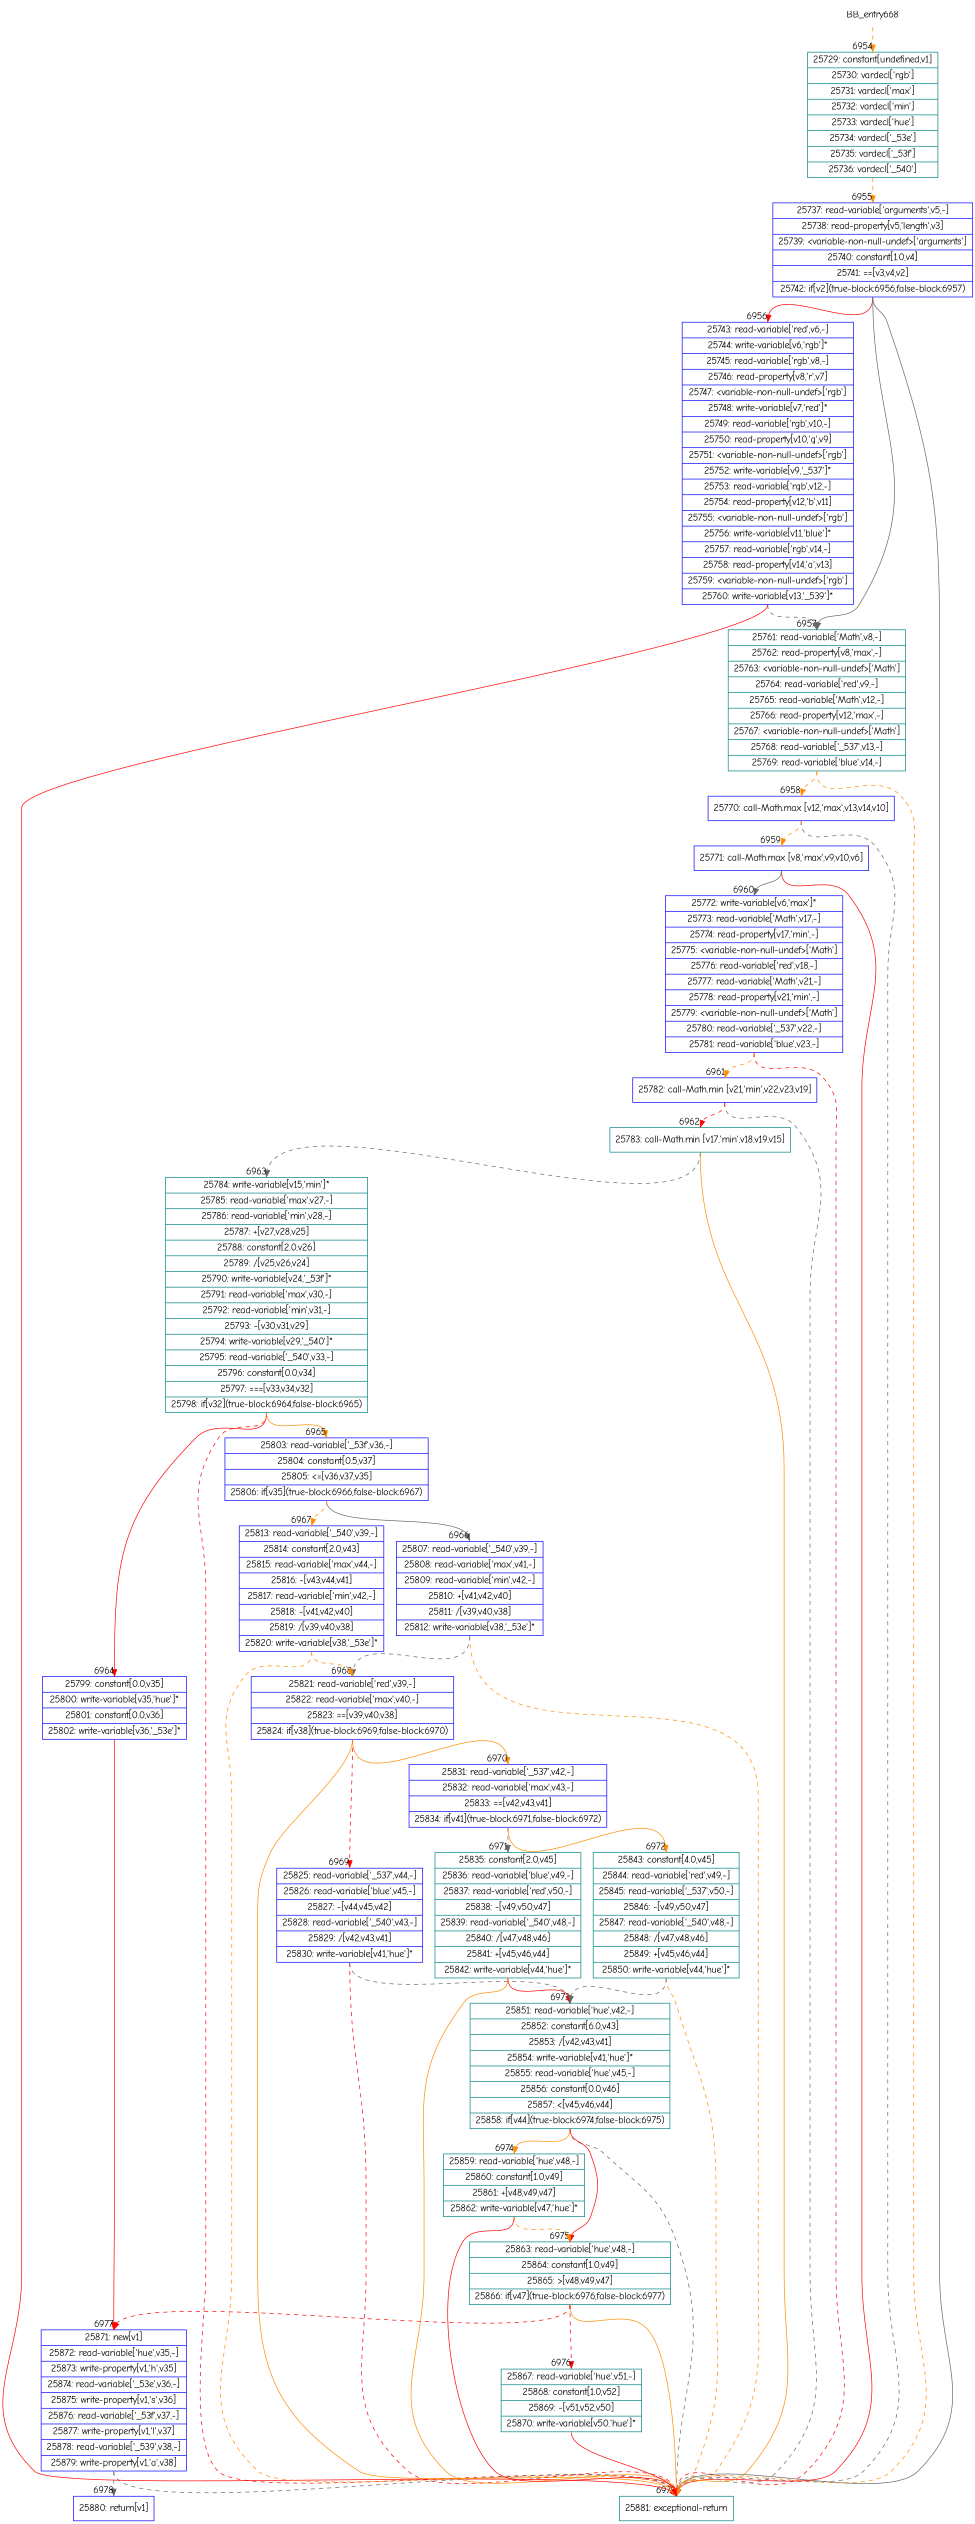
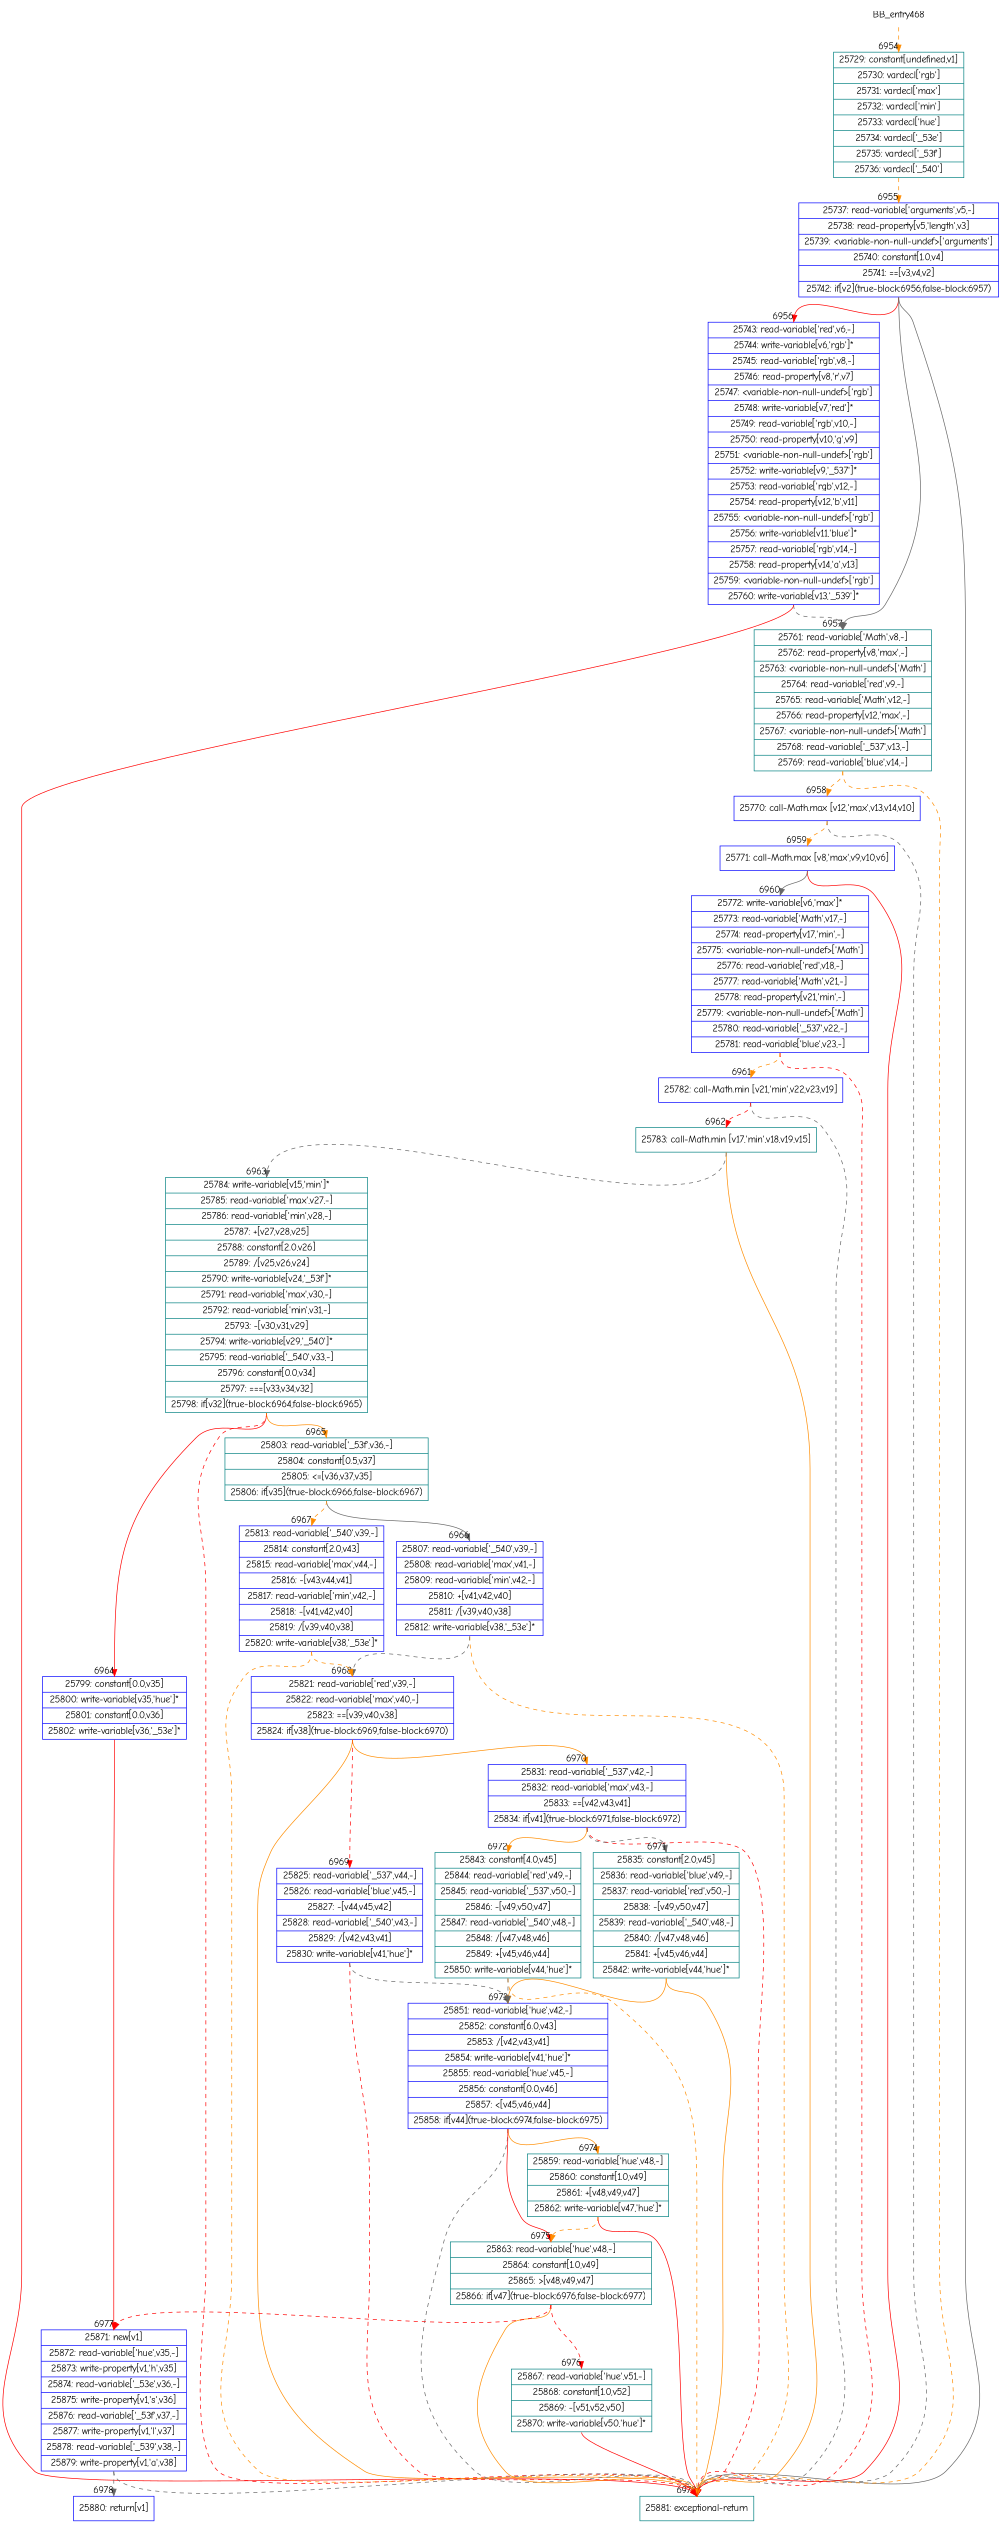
node "BB_entry668": label "BB_entry668" -> "BB_entry468"
node "25803: read-variable['_53f',v36,-]": color blue -> teal
edge "25835: constant[2.0,v45]" -> "25851: read-variable['hue',v42,-]": color red -> darkorange
node "25851: read-variable['hue',v42,-]": color teal -> blue
edge "25831: read-variable['_537',v42,-]" -> "25881: exceptional-return": added
